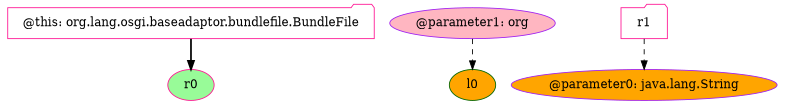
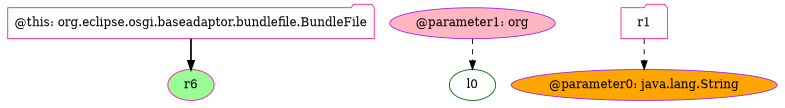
node "@this: org.lang.osgi.baseadaptor.bundlefile.BundleFile": label "@this: org.lang.osgi.baseadaptor.bundlefile.BundleFile" -> "@this: org.eclipse.osgi.baseadaptor.bundlefile.BundleFile"
node "r0": label "r0" -> "r6"
node "l0": fillcolor orange -> white
